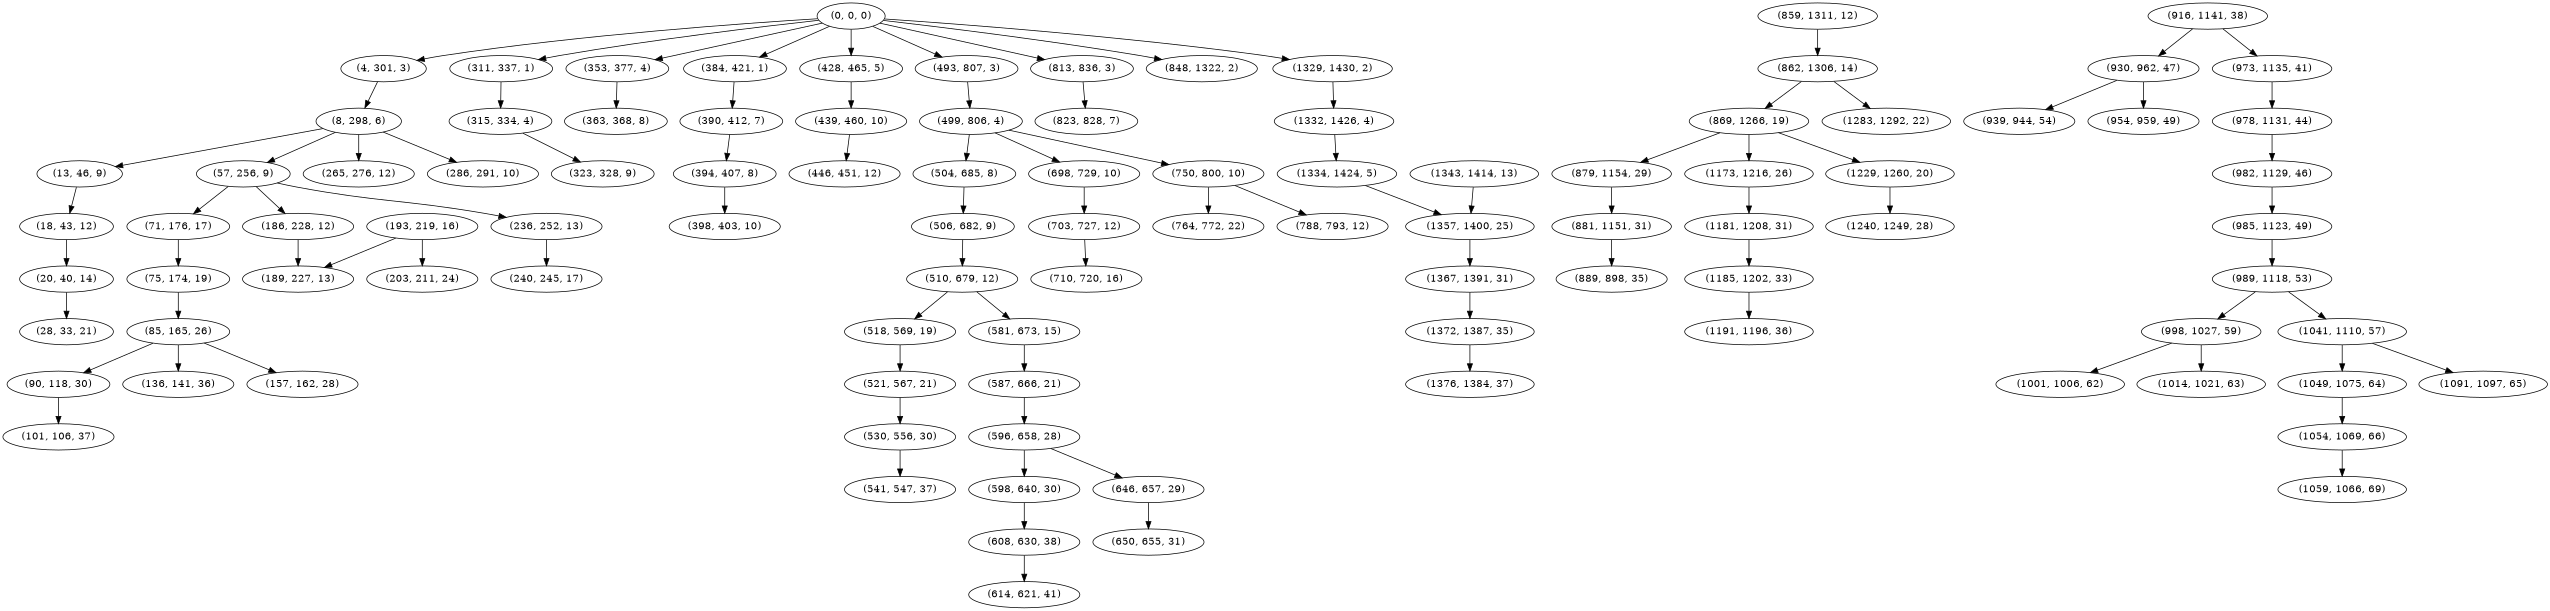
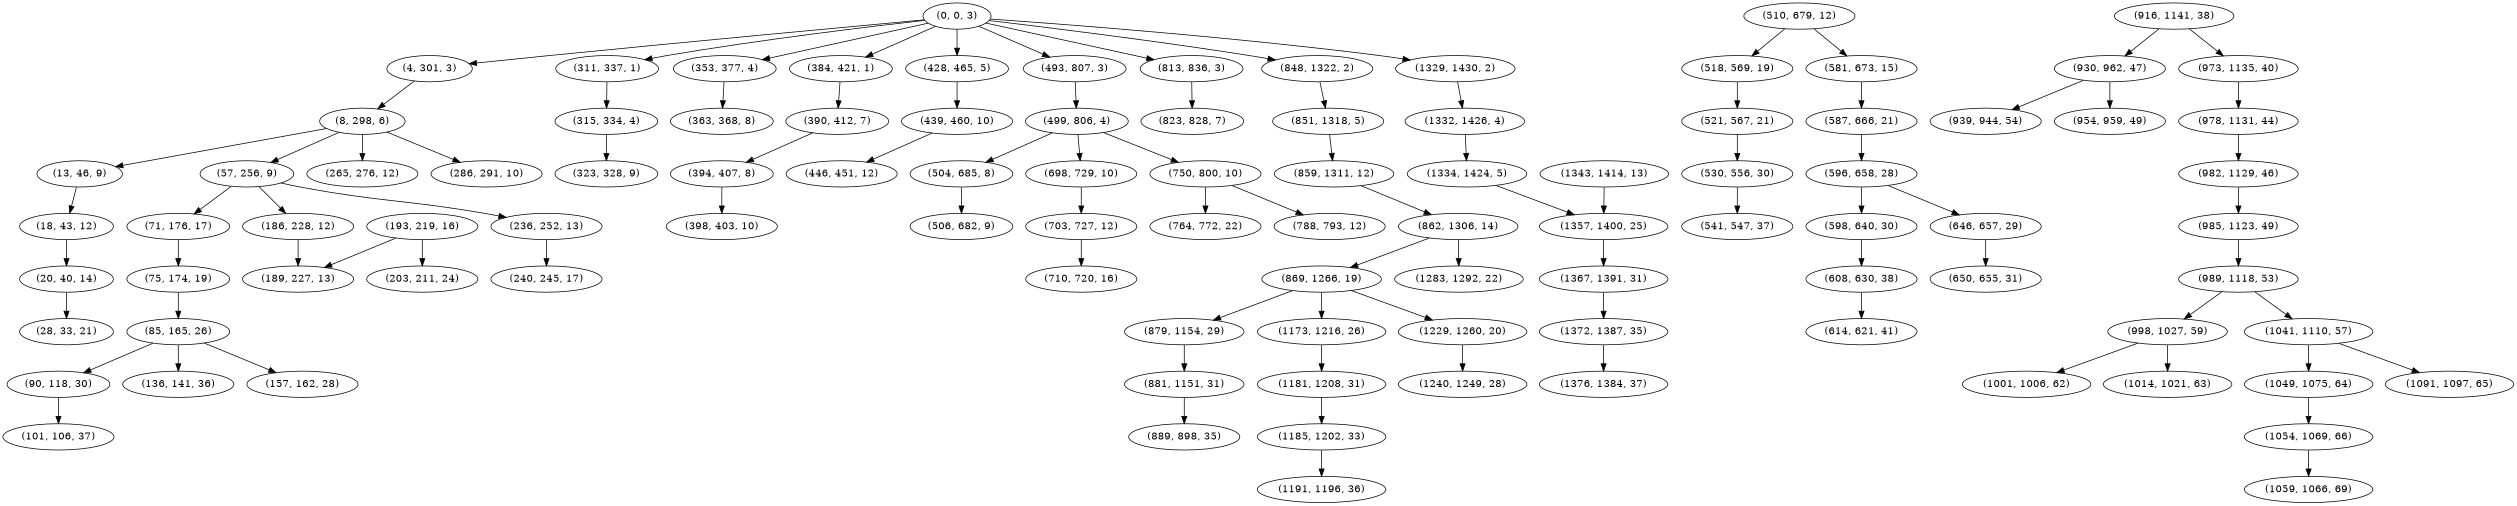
node "(0, 0, 0)": label "(0, 0, 0)" -> "(0, 0, 3)"
node "(973, 1135, 41)": label "(973, 1135, 41)" -> "(973, 1135, 40)"
node "(851, 1318, 5)": added
edge "(506, 682, 9)" -> "(510, 679, 12)": removed
